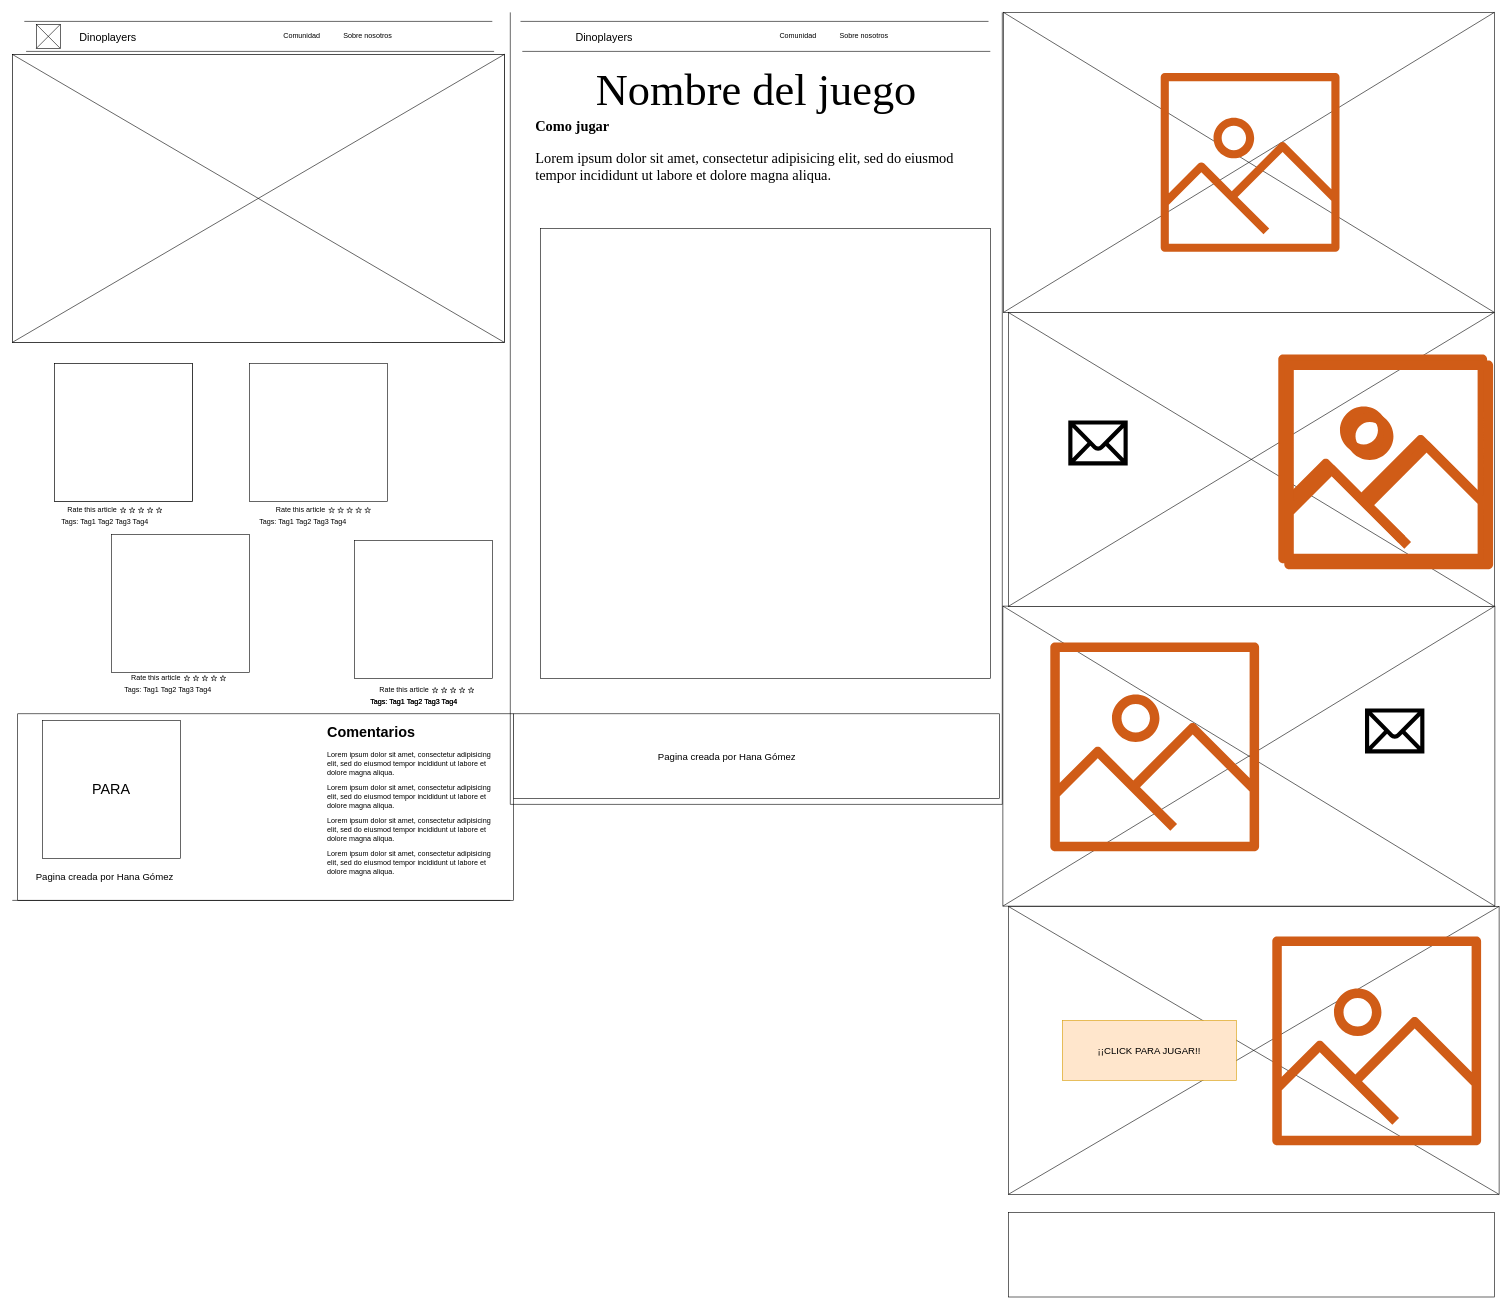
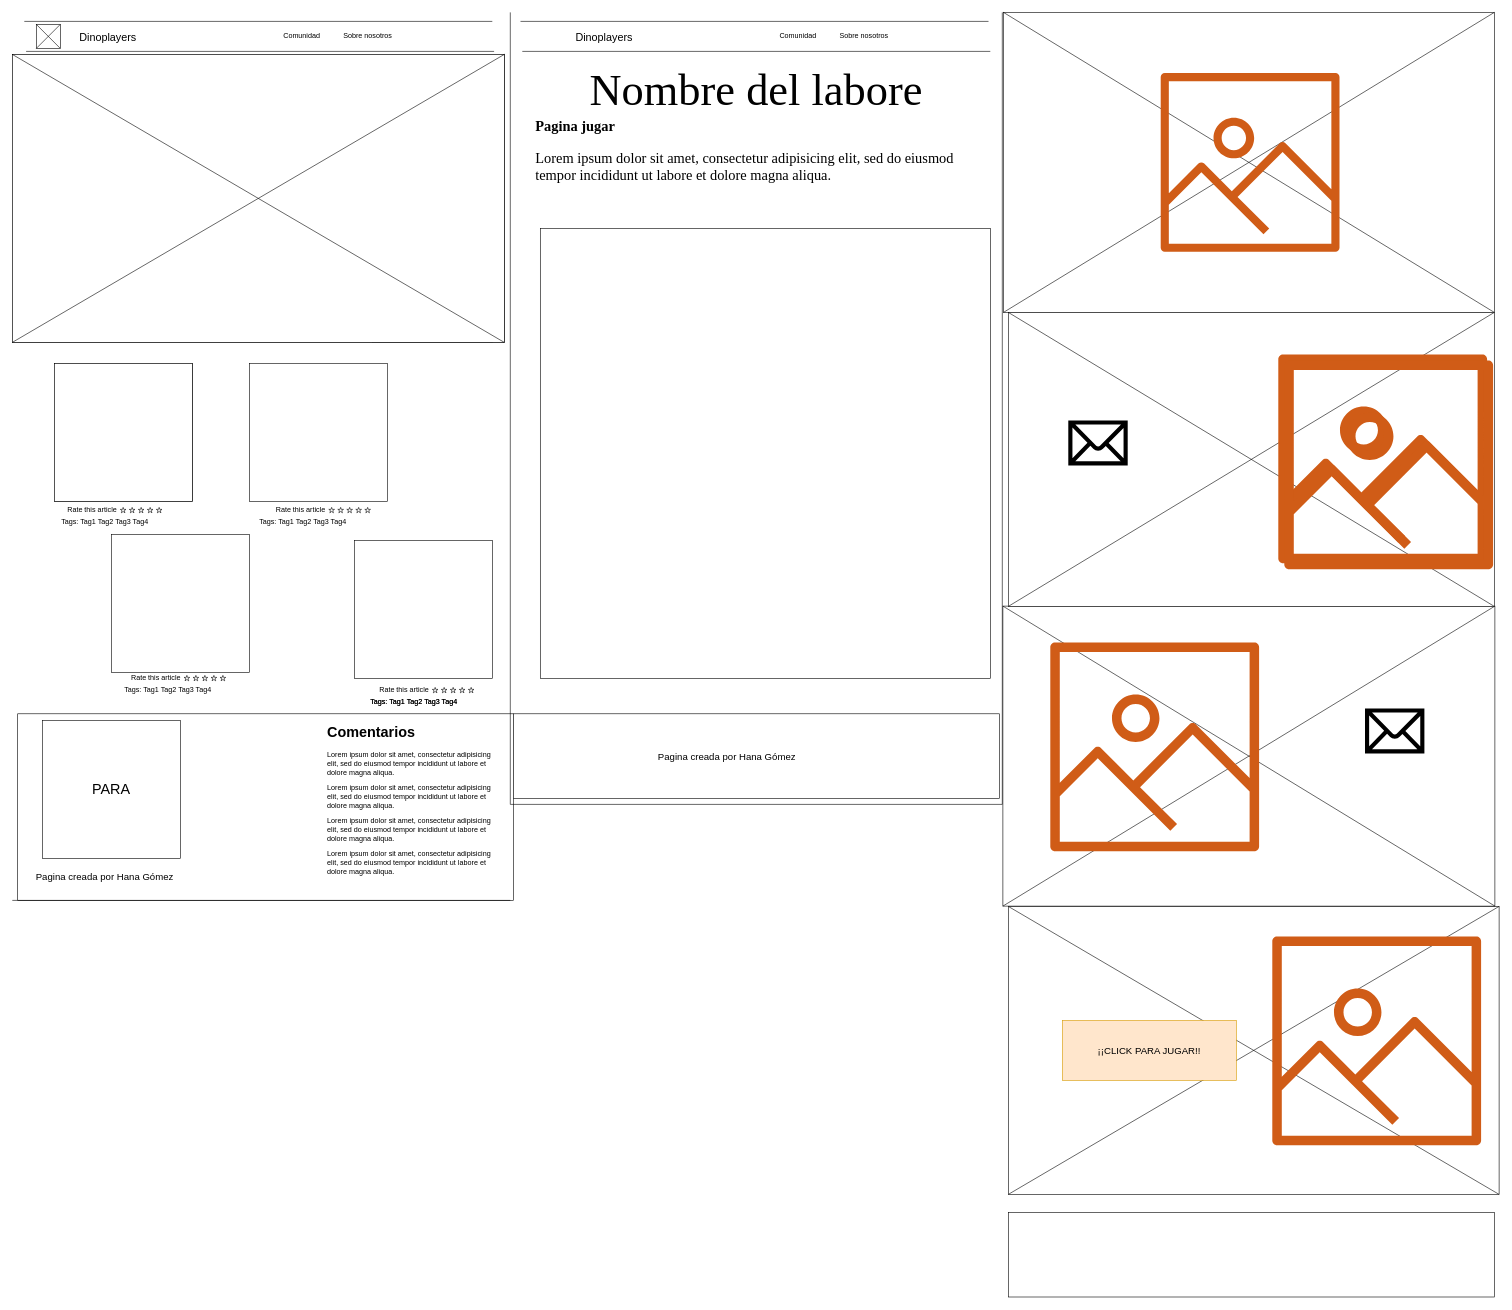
node "Nombre del juego": label "Nombre del juego" -> "Nombre del labore"
node "Como jugarLorem ipsum dolor sit amet, consectetur adipisicing elit, sed do eiusmod tempor incididunt ut labore et dolore magna aliqua.": label "Como jugarLorem ipsum dolor sit amet, consectetur adipisicing elit, sed do eiusmod tempor incididunt ut labore et dolore magna aliqua." -> "Pagina jugarLorem ipsum dolor sit amet, consectetur adipisicing elit, sed do eiusmod tempor incididunt ut labore et dolore magna aliqua."
